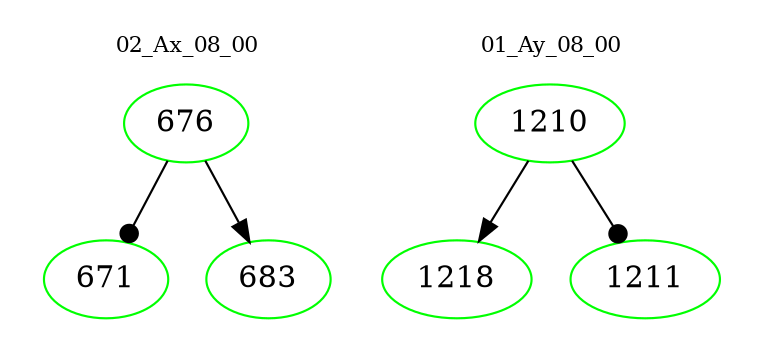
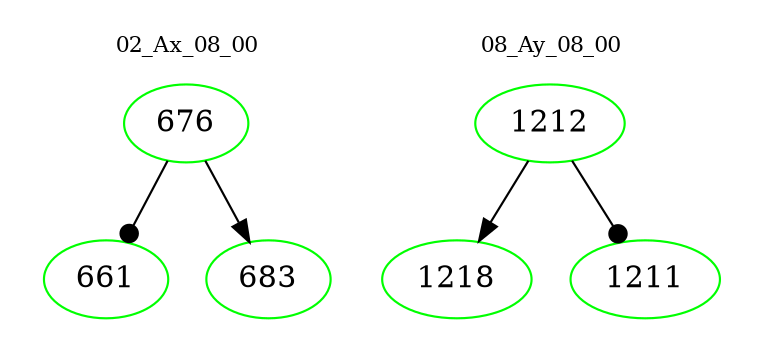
cluster "01_Ay_08_00": label "01_Ay_08_00" -> "08_Ay_08_00"
node "1210": label "1210" -> "1212"
node "671": label "671" -> "661"
